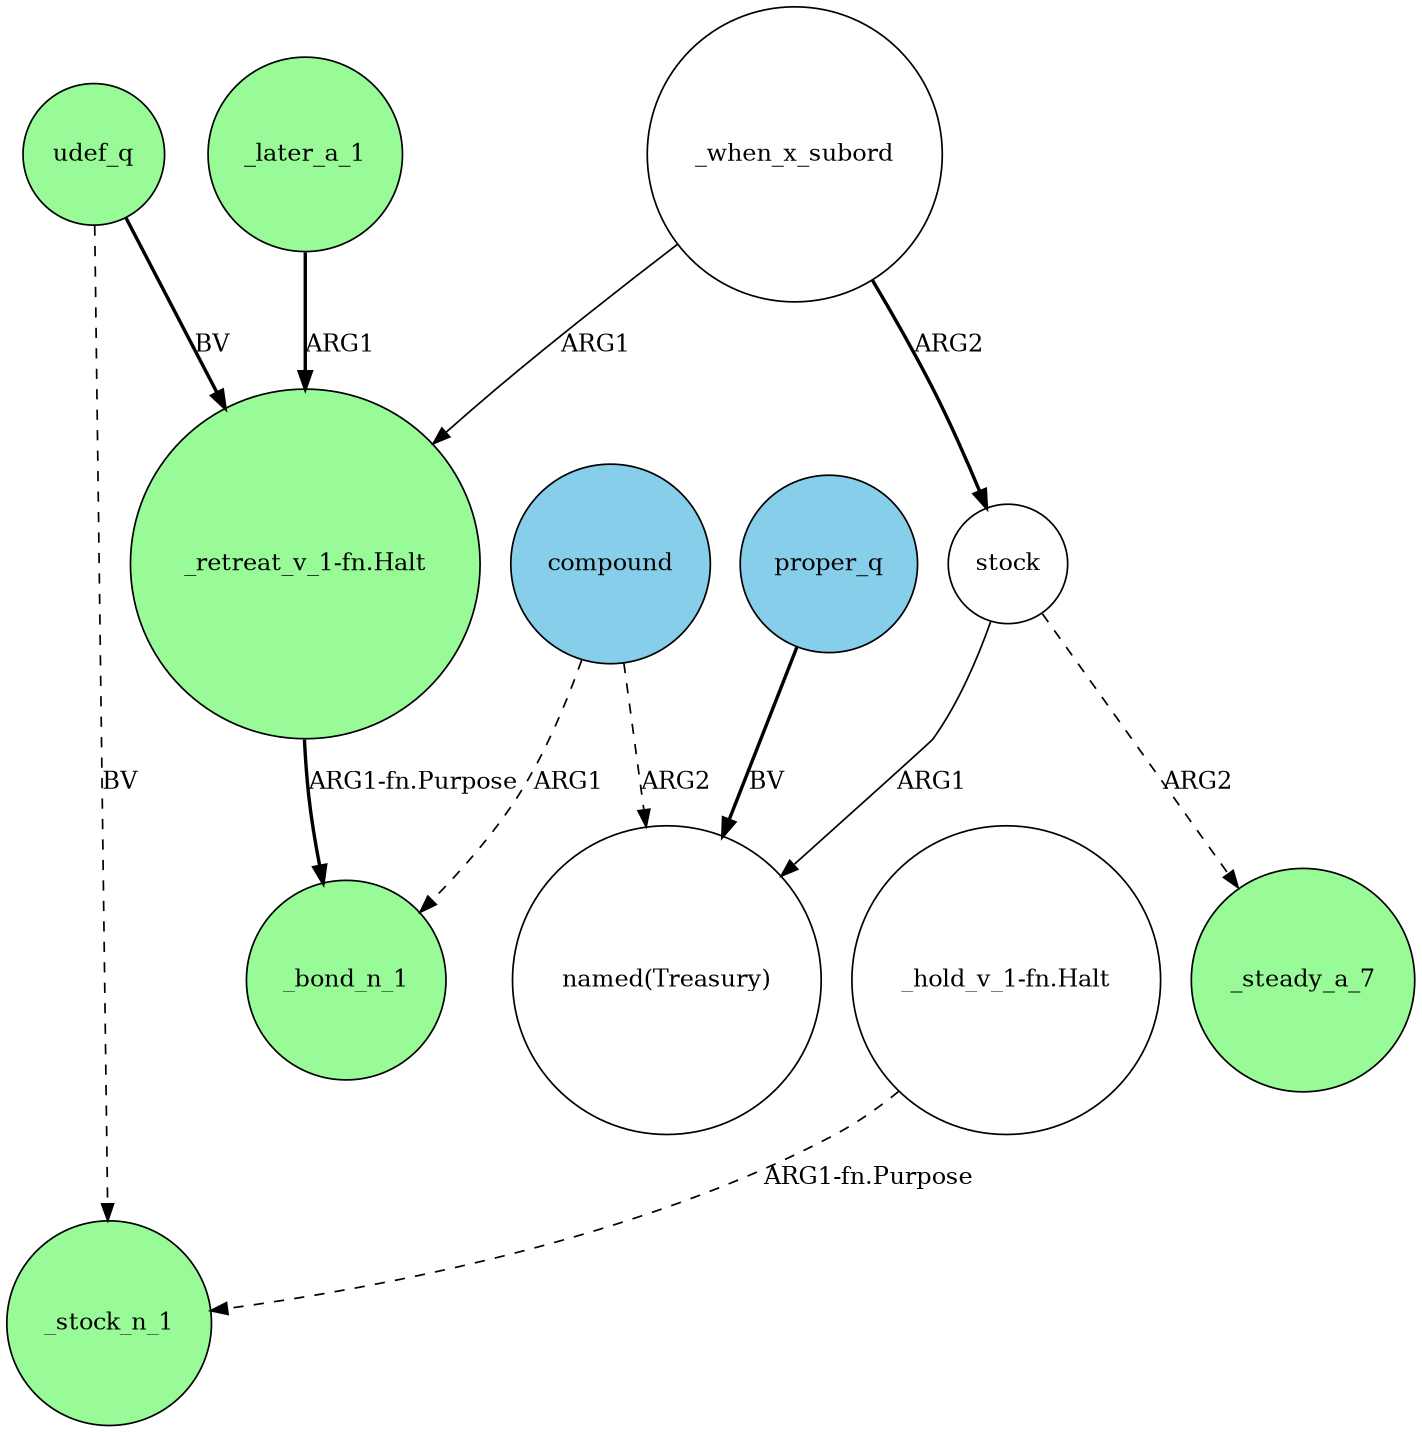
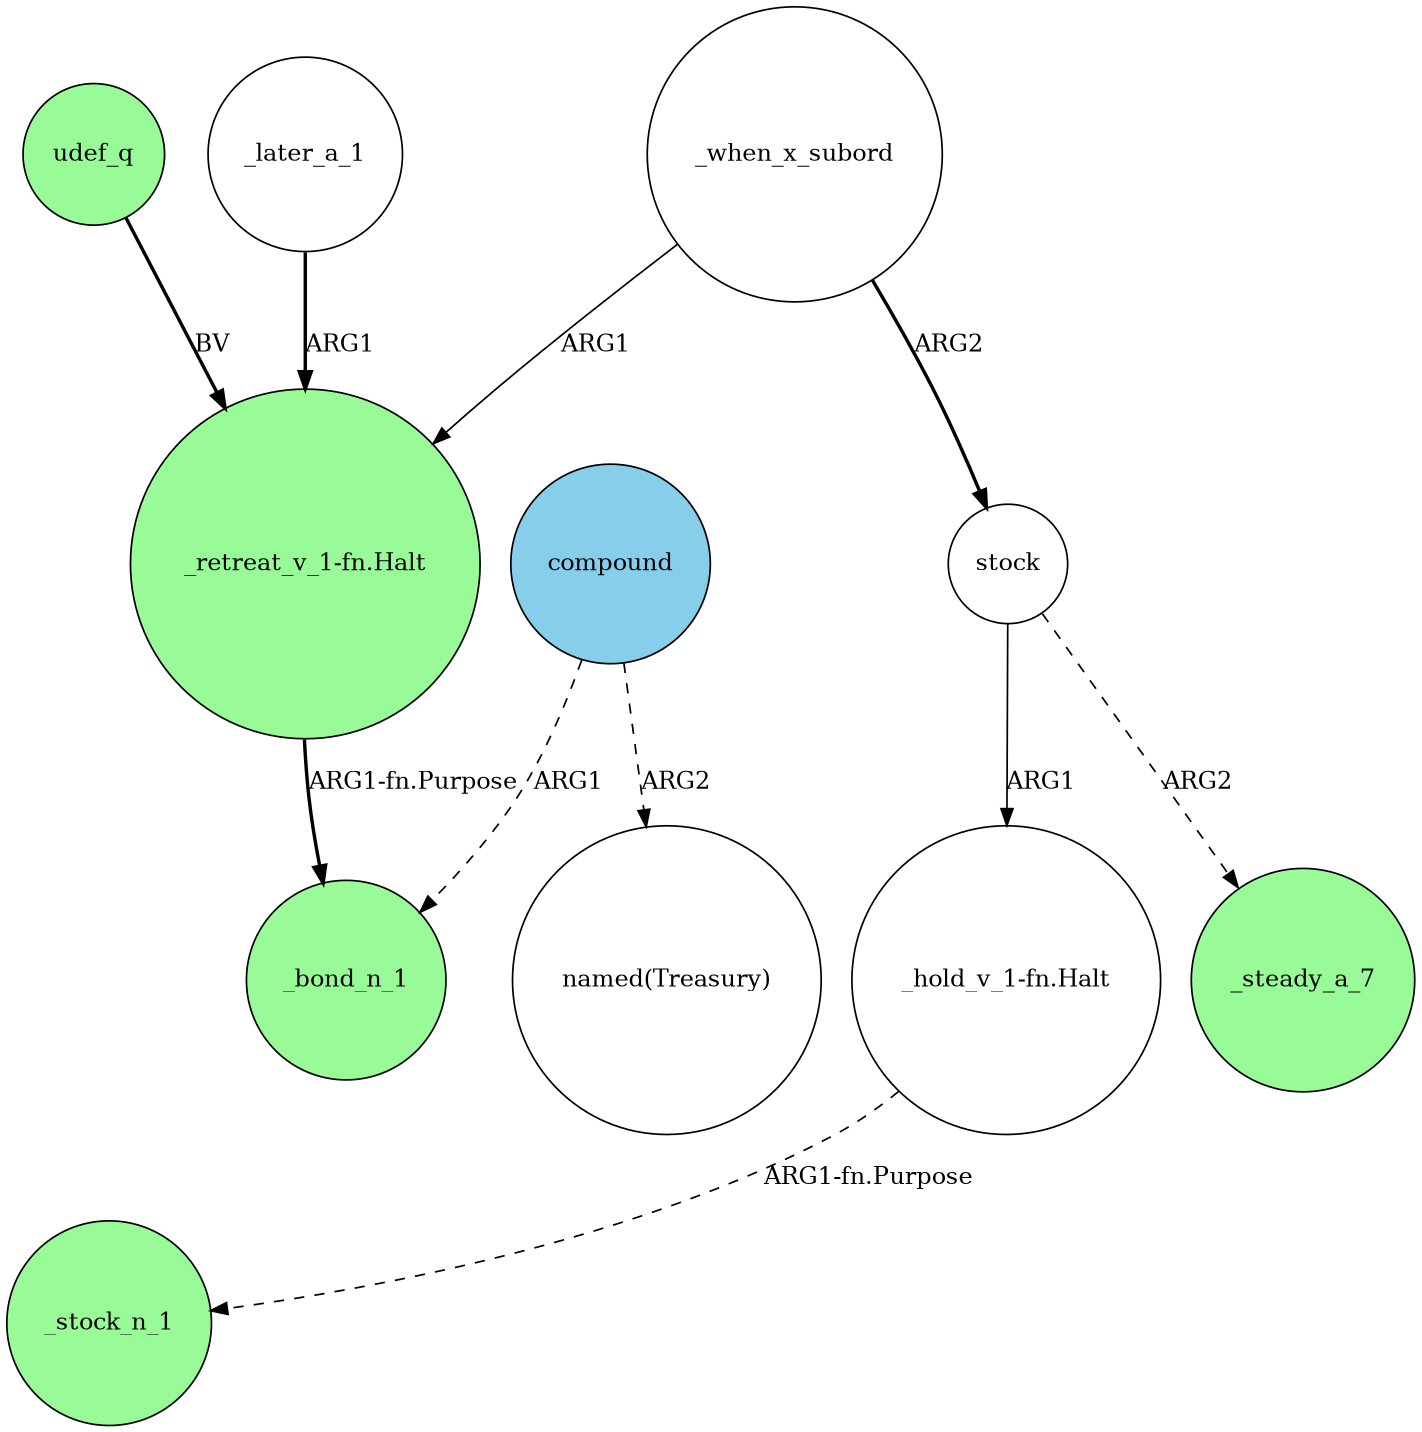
node "_later_a_1": fillcolor palegreen -> white
node "proper_q": removed
edge "udef_q" -> "_stock_n_1": removed, label "BV"
edge "stock" -> "named(Treasury)": now "stock" -> "_hold_v_1-fn.Halt"
